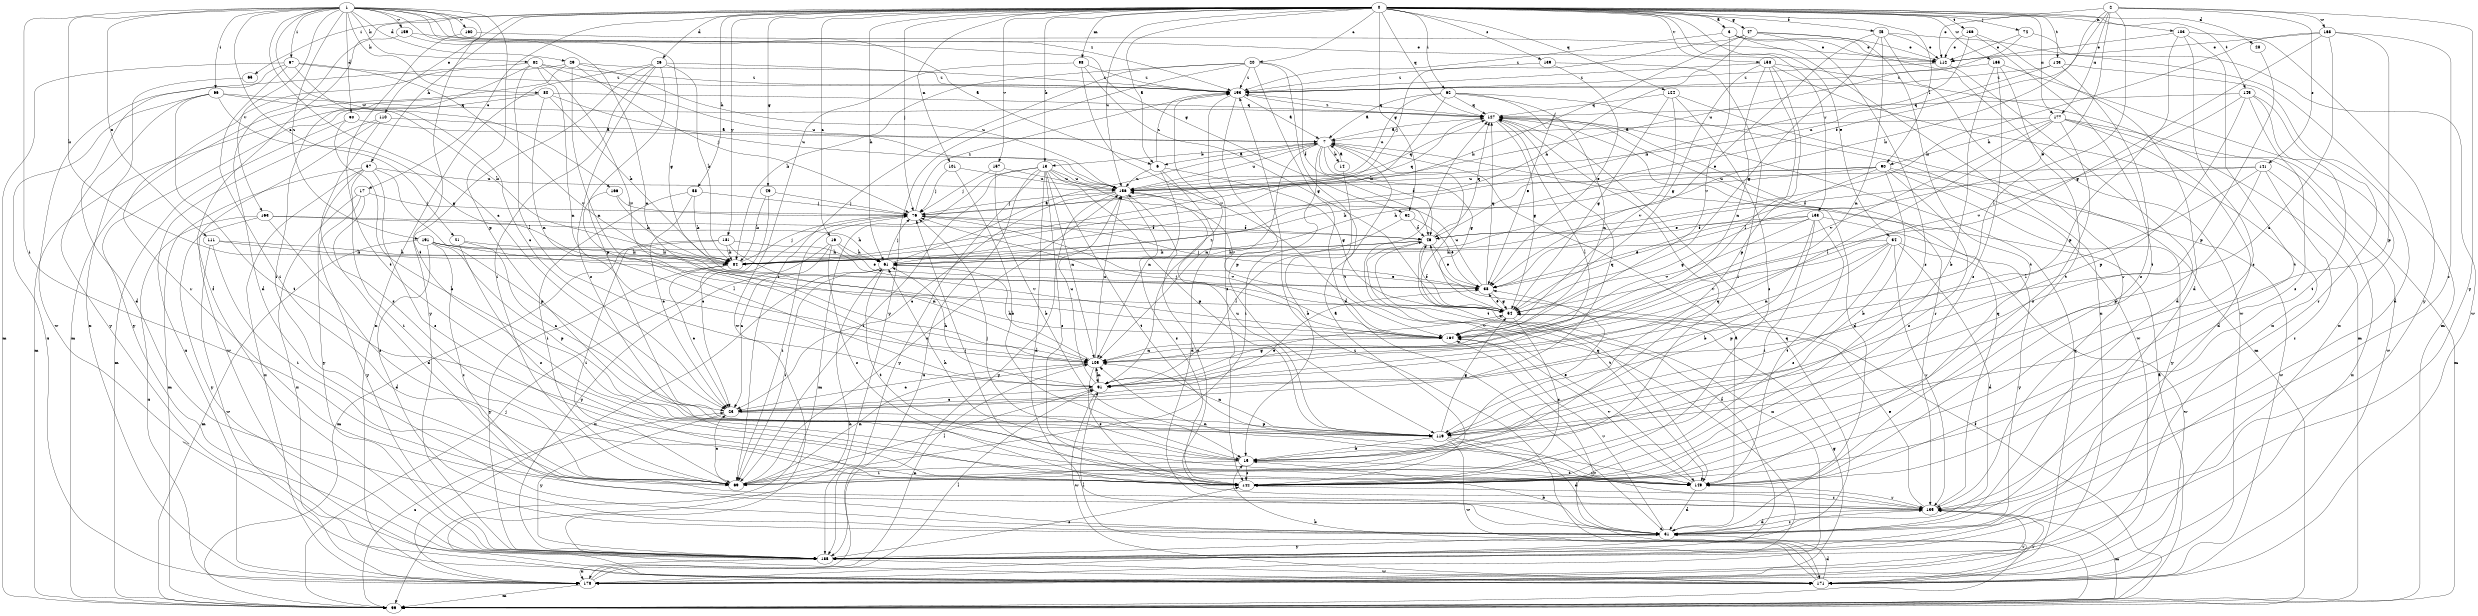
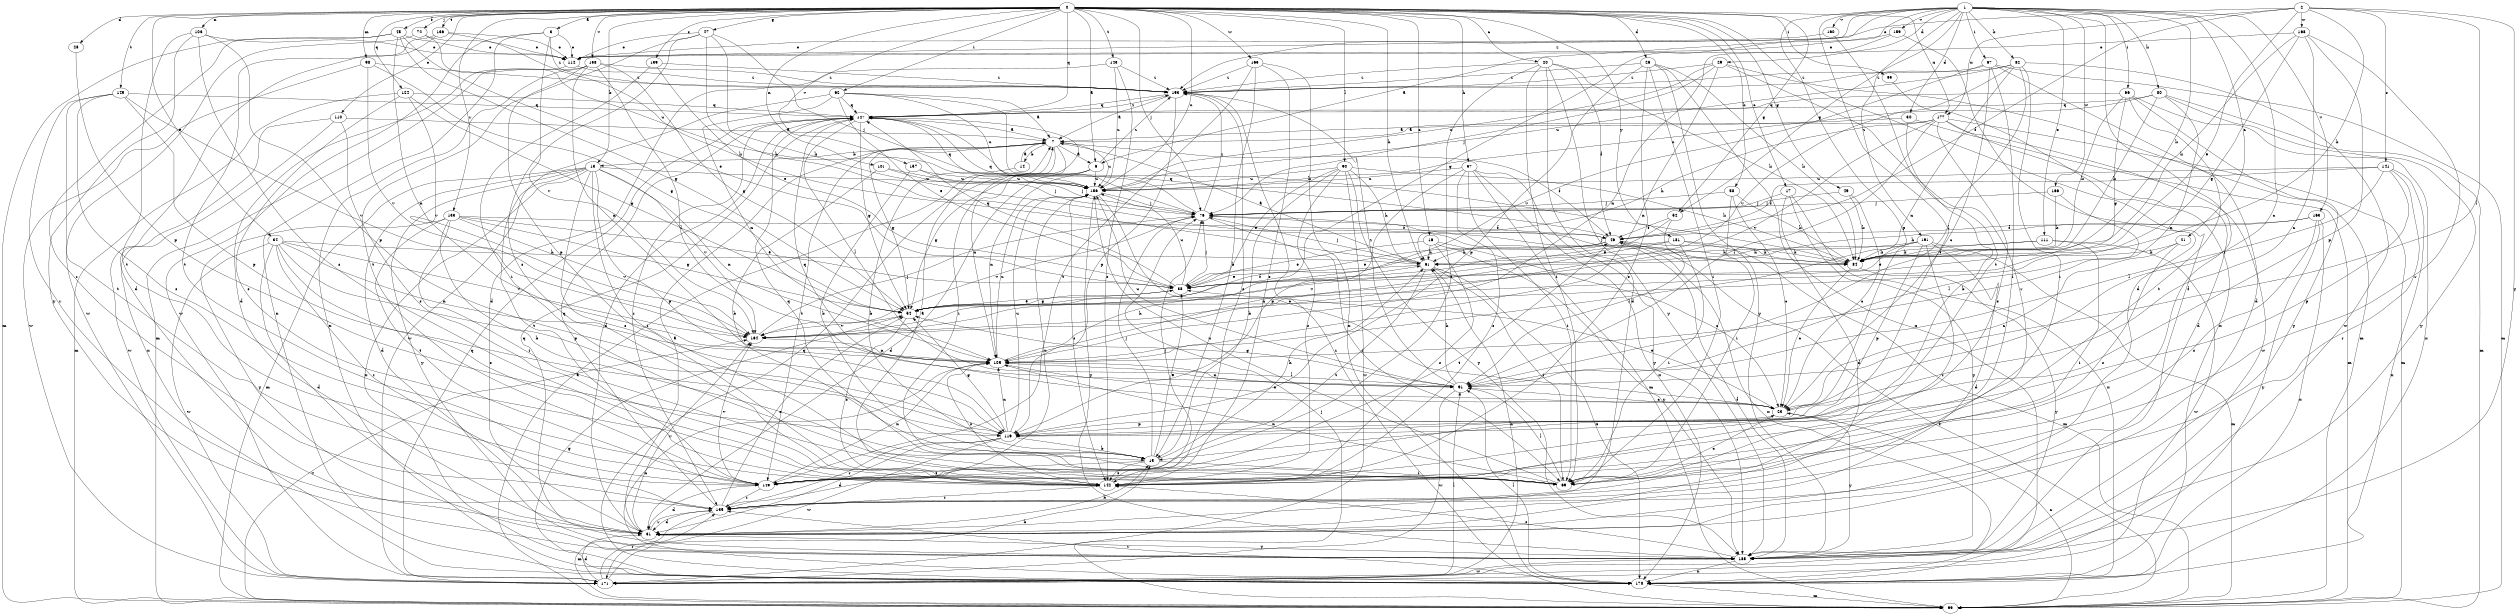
edge "177" -> "90": now "177" -> "61"
